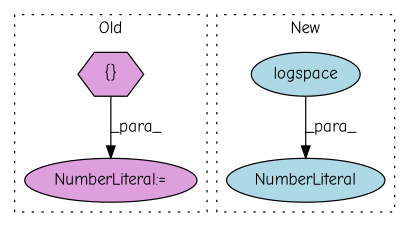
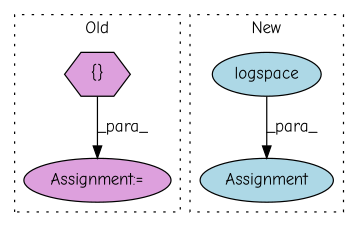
node "NumberLiteral:=": label "NumberLiteral:=" -> "Assignment:="
node "NumberLiteral": label "NumberLiteral" -> "Assignment"
